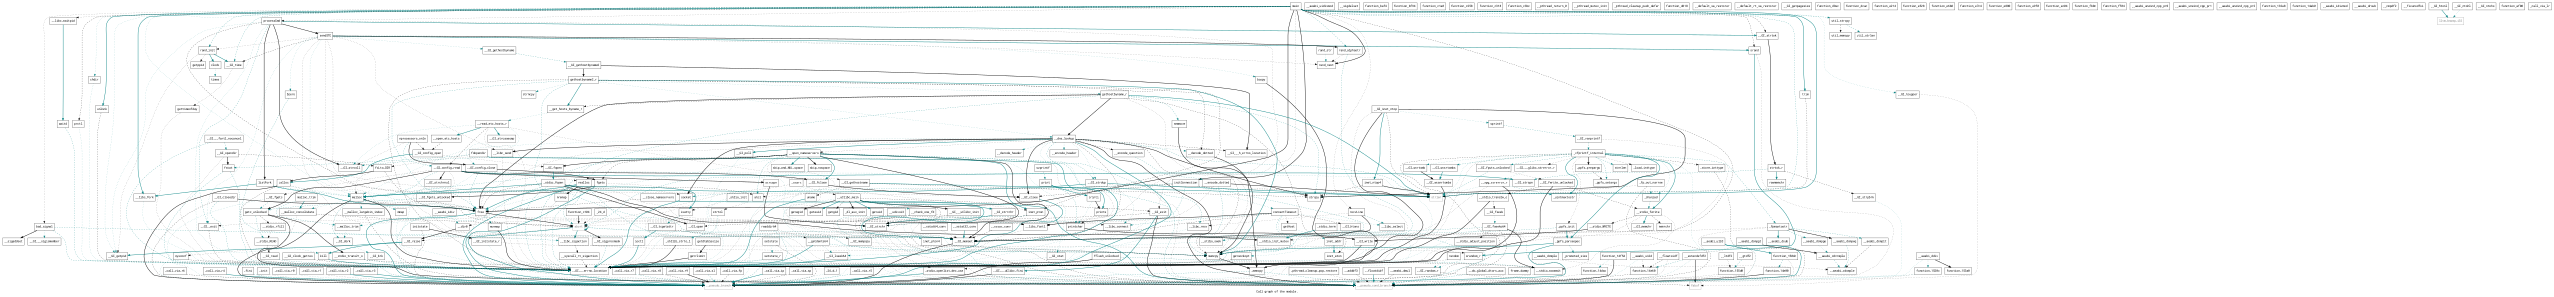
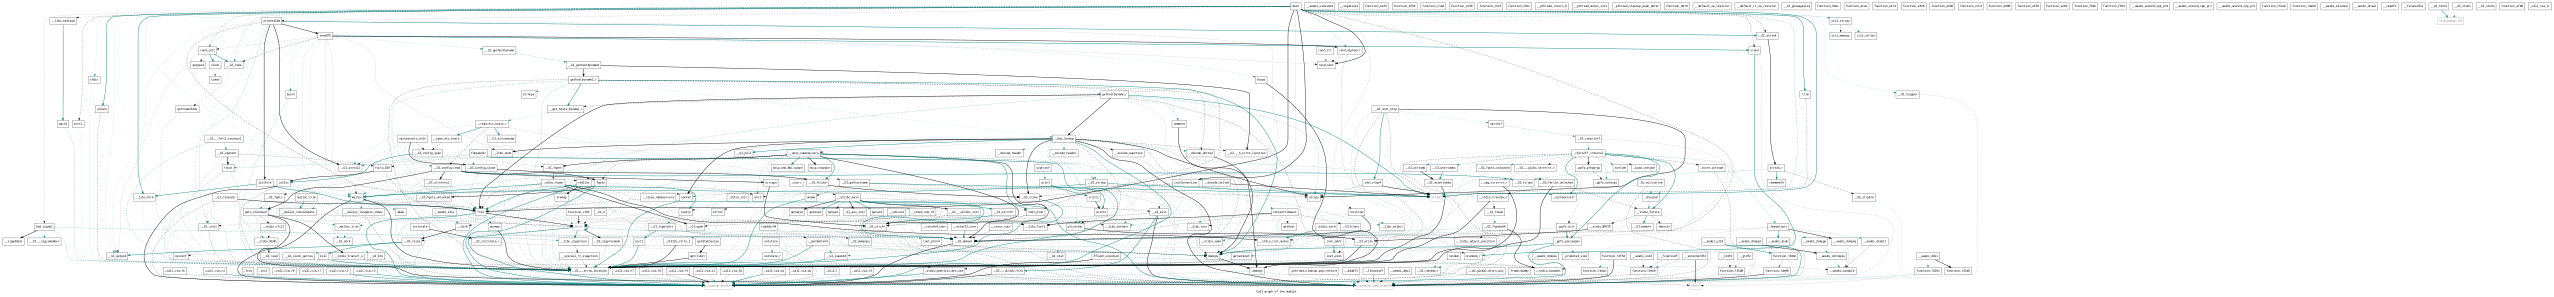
edge "__GI_inet_ntop" -> "__GI___errno_location": style bold -> dashed
